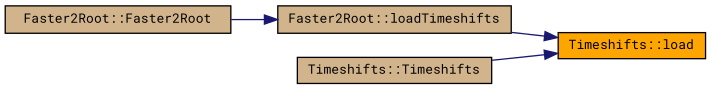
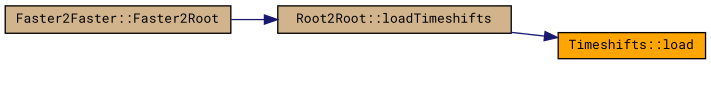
node "Faster2Root::Faster2Root": label "Faster2Root::Faster2Root" -> "Faster2Faster::Faster2Root"
node "Faster2Root::loadTimeshifts": label "Faster2Root::loadTimeshifts" -> "Root2Root::loadTimeshifts"
node "Timeshifts::Timeshifts": removed
